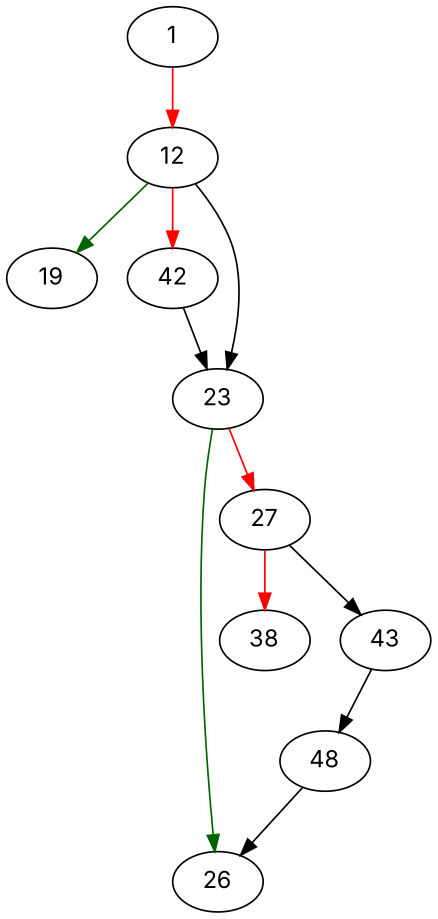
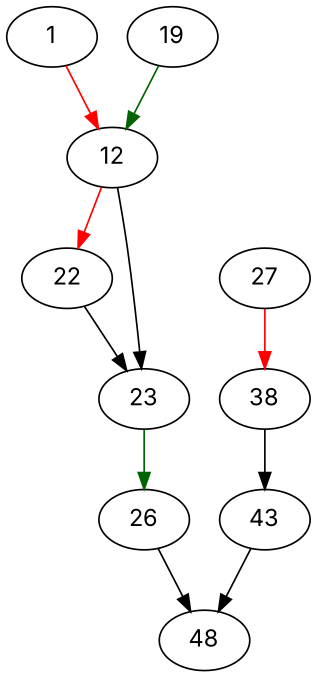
edge "12" -> "19": reversed
node "42": label "42" -> "22"
edge "23" -> "27": removed
edge "27" -> "43": now "38" -> "43"
edge "48" -> "26": reversed
